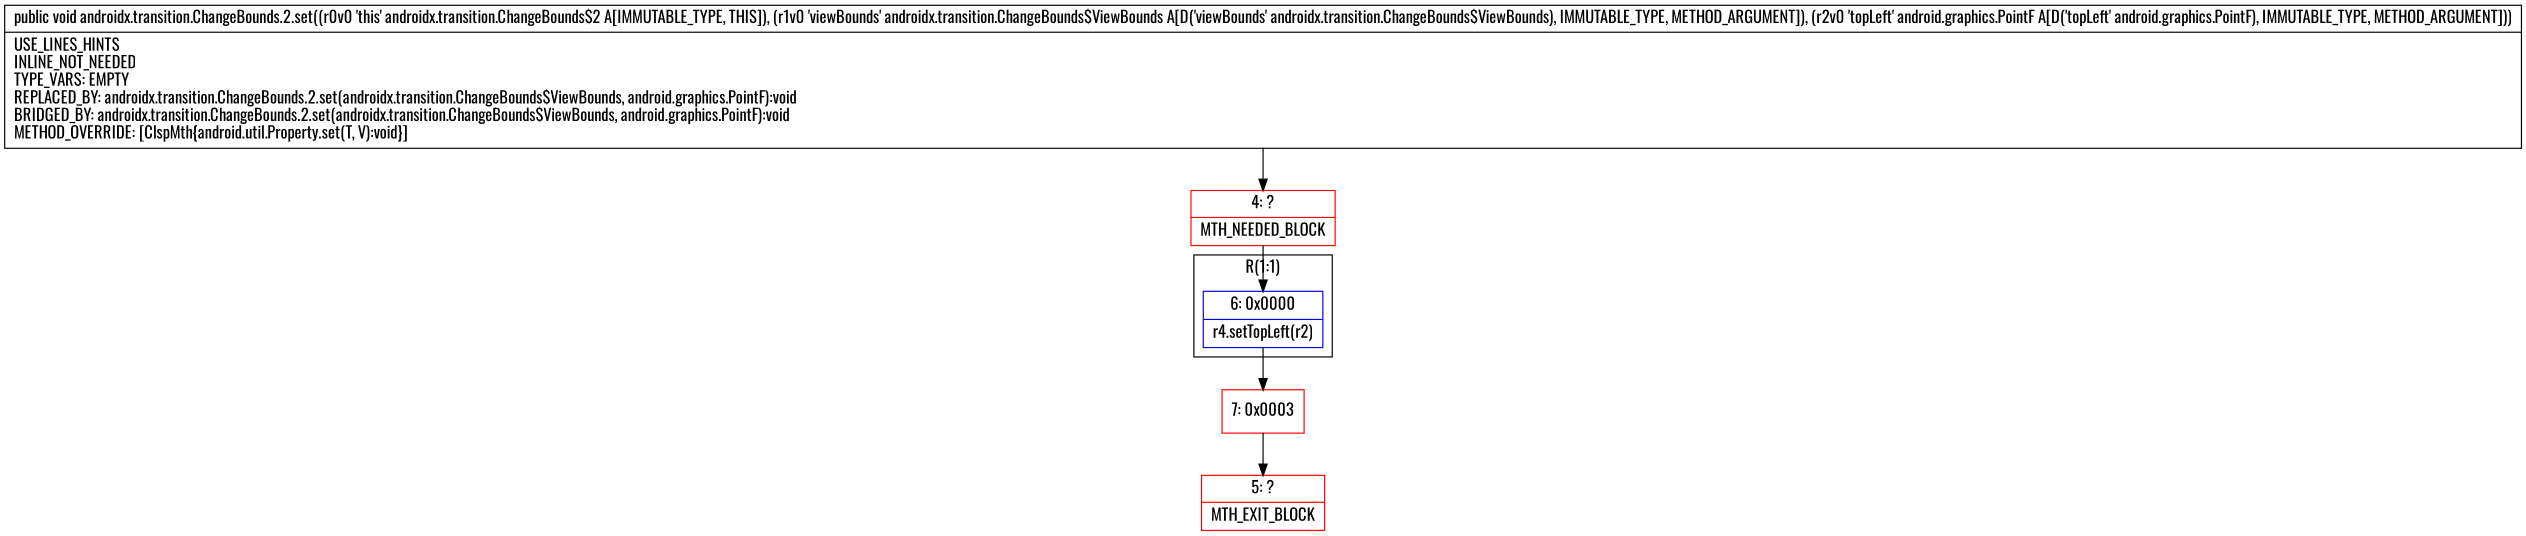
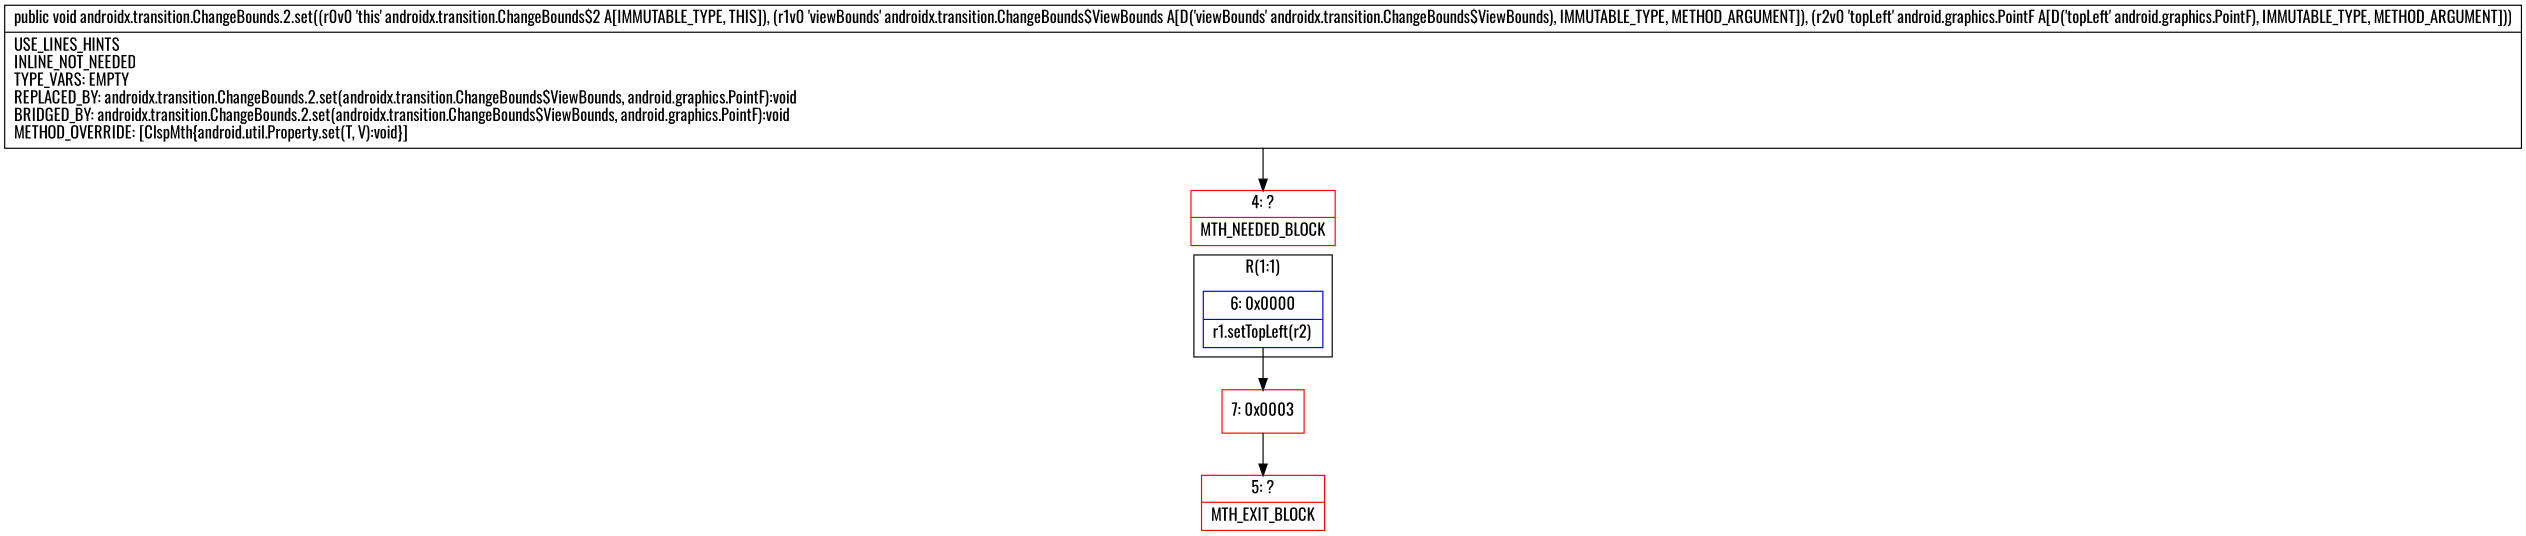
edge "4: ?" -> "6: 0x0000": removed
node "6: 0x0000": text "r4.setTopLeft(r2)" -> "r1.setTopLeft(r2)"
